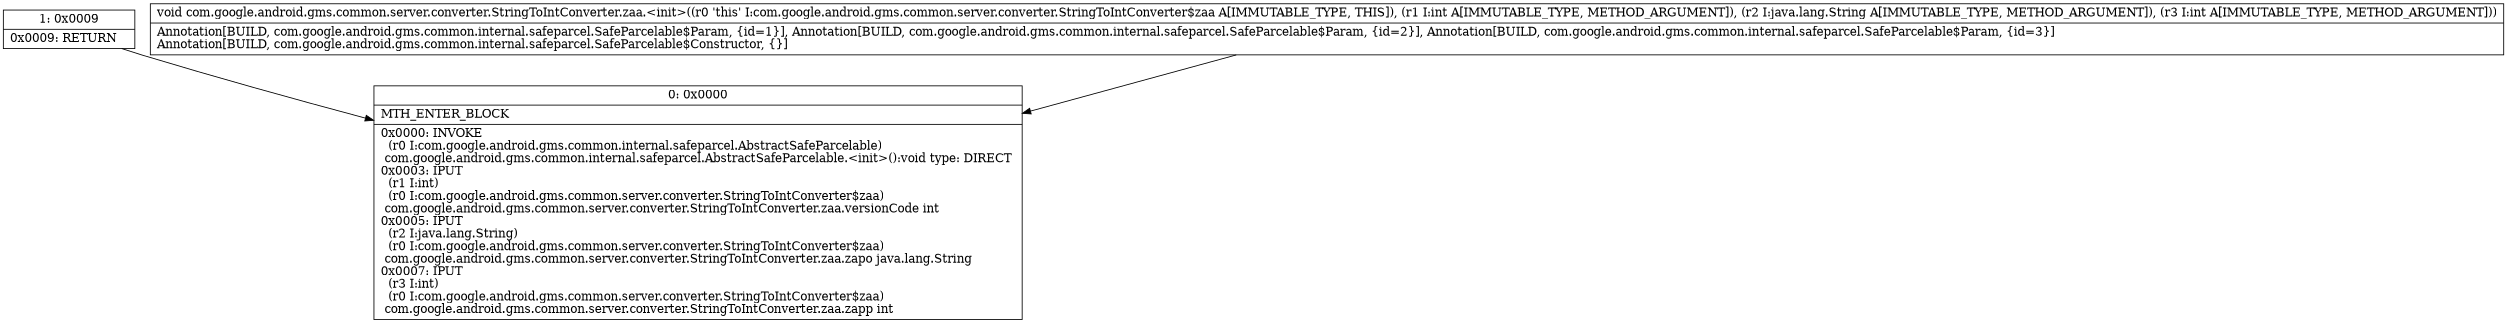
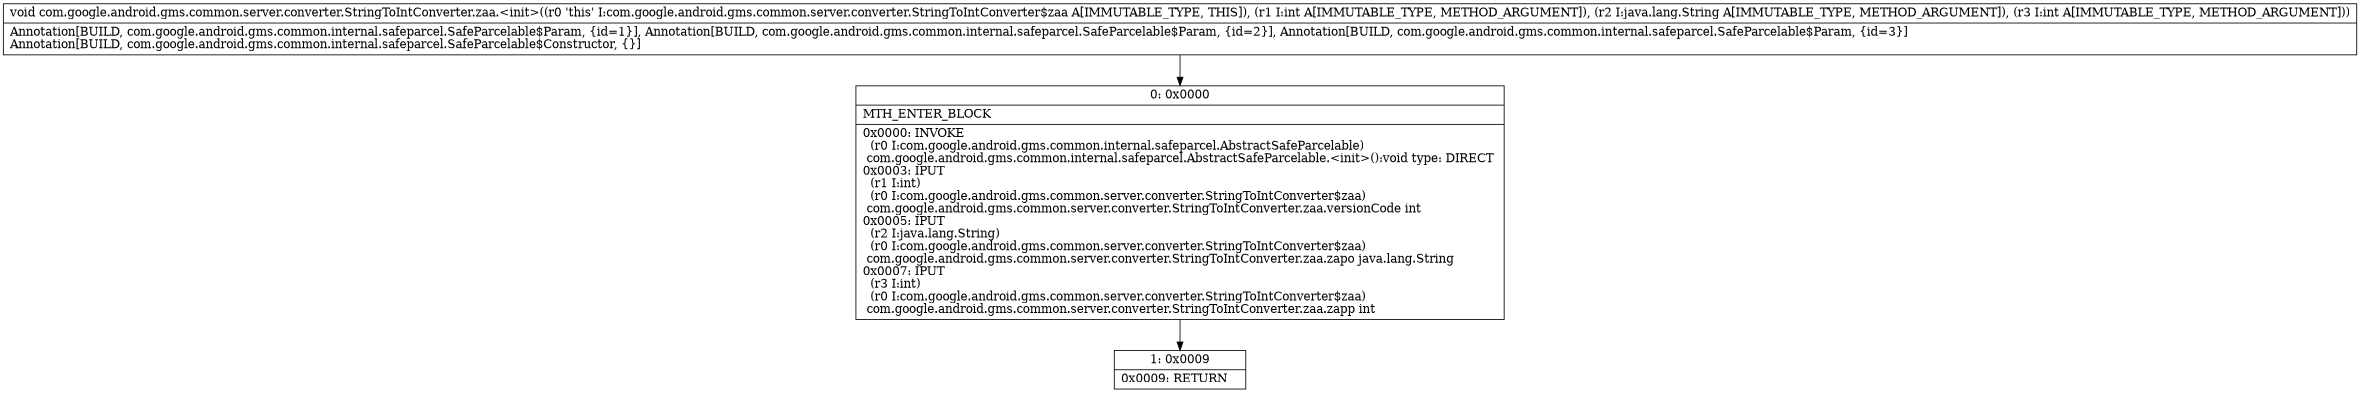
edge "1: 0x0009" -> "0: 0x0000": reversed
